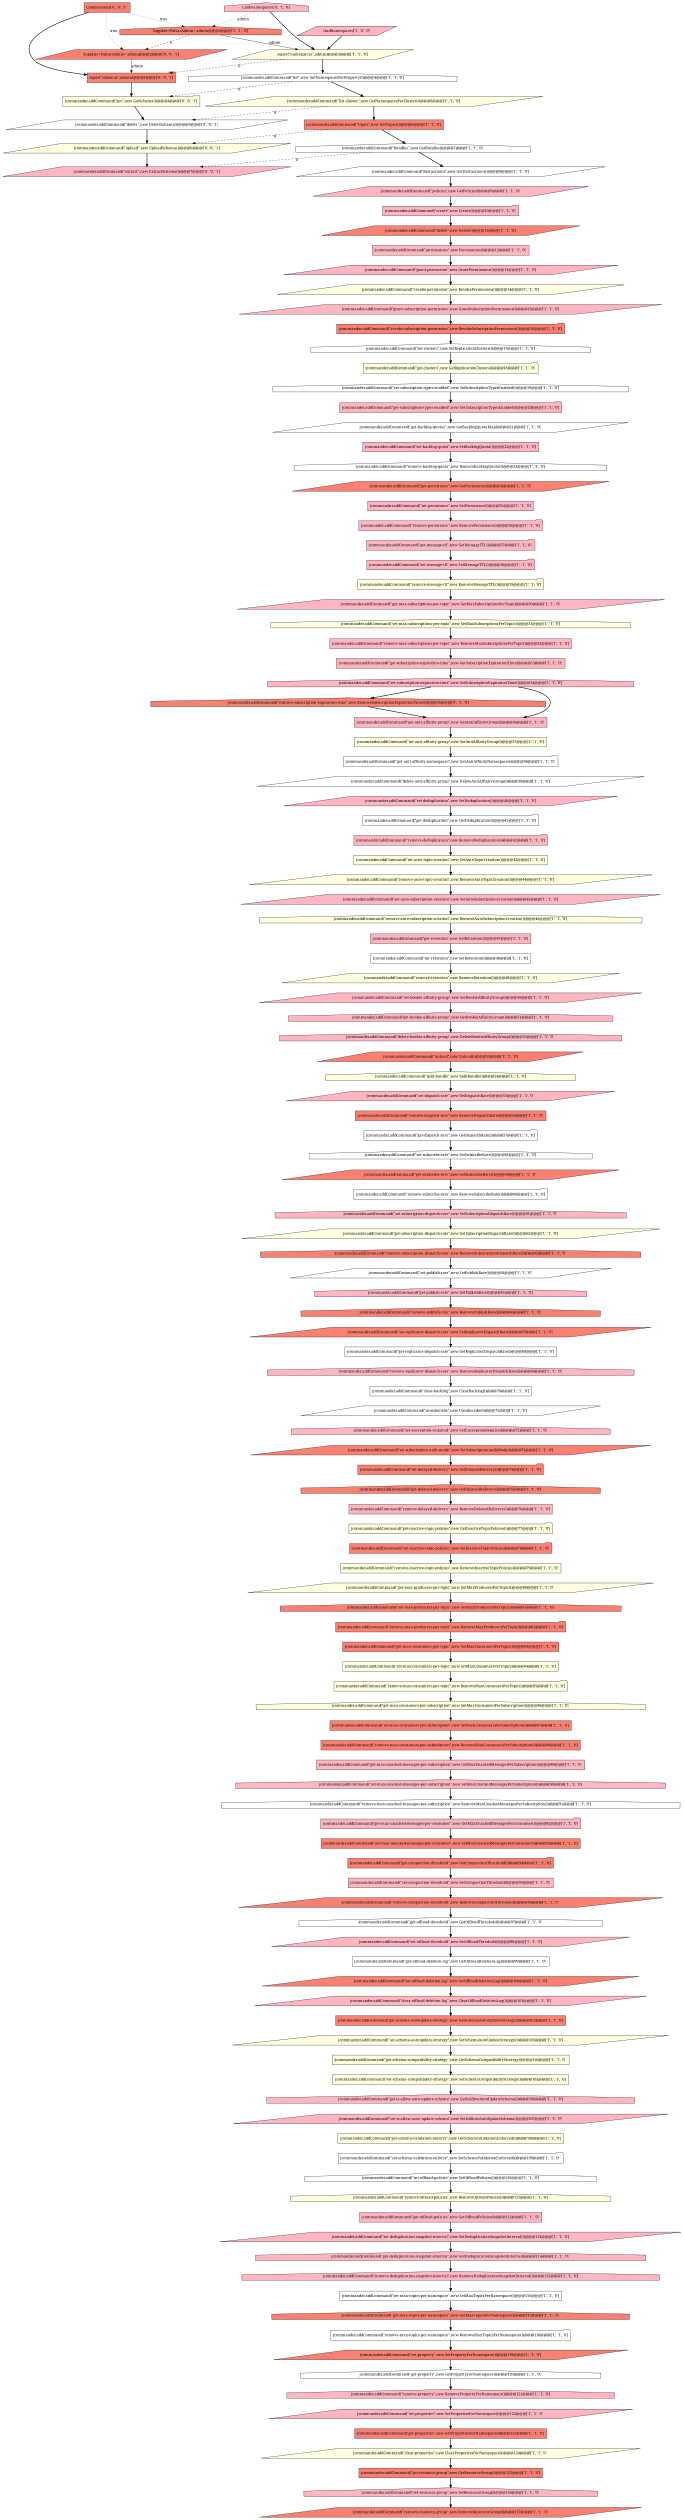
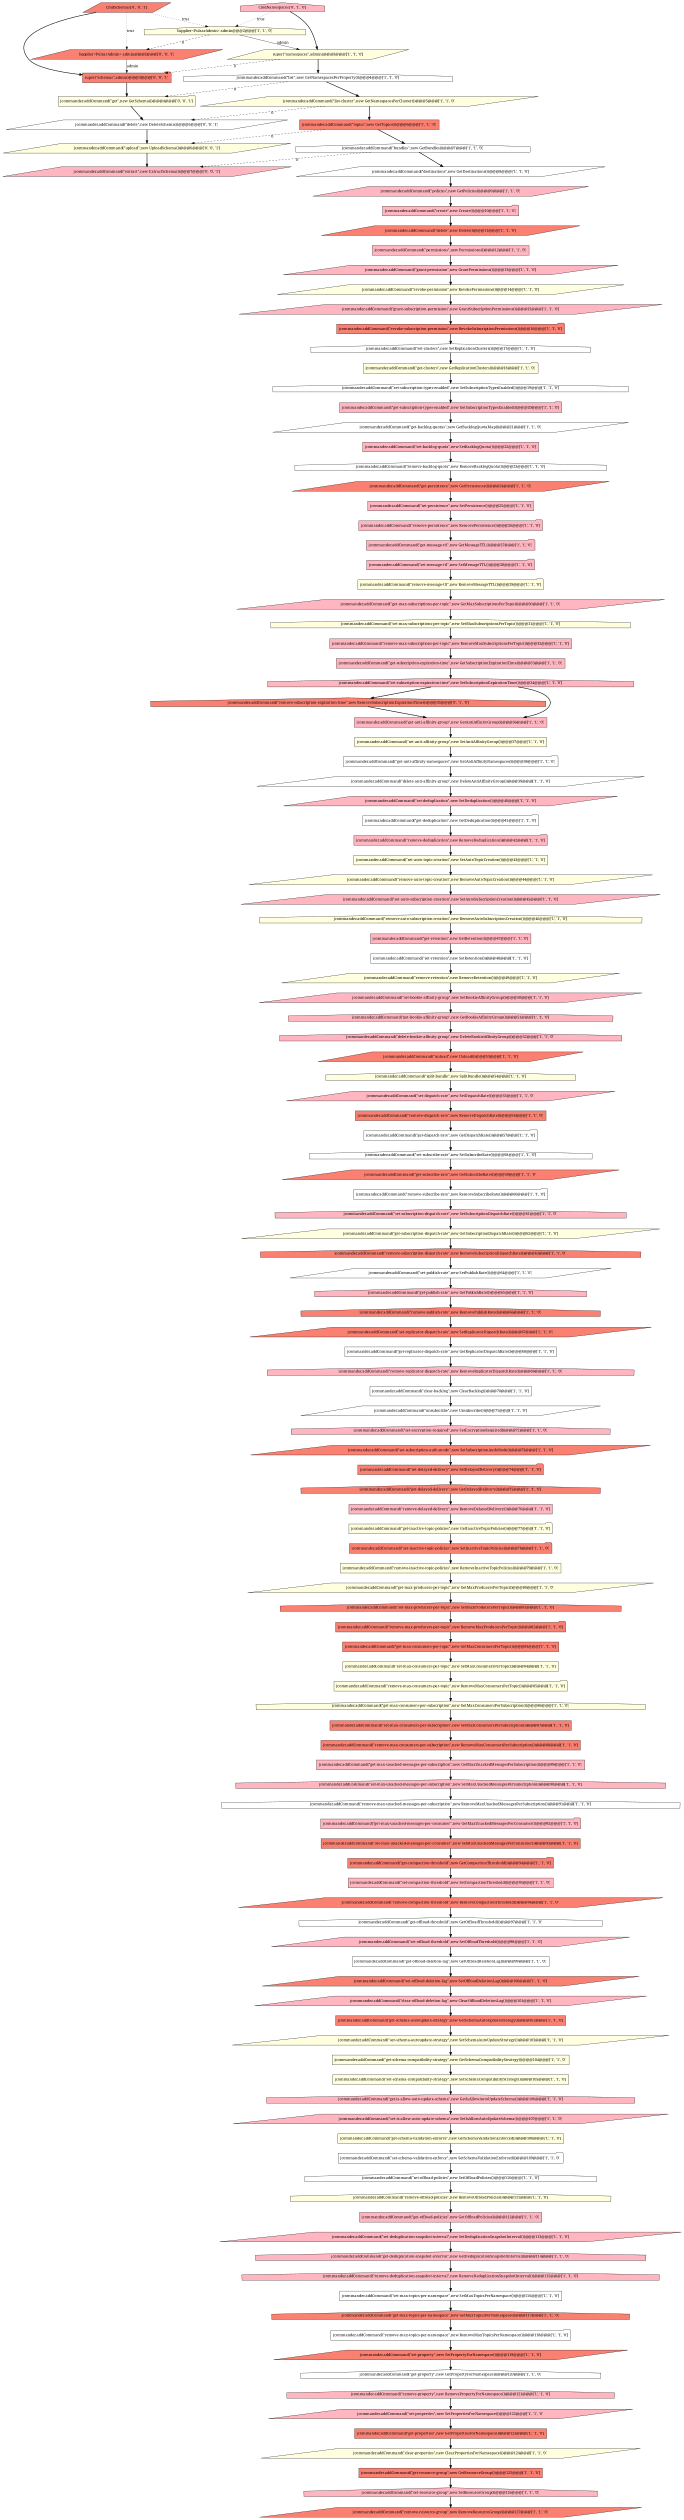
node "CmdSchemas['0', '0', '1']": shape box -> parallelogram
edge "CmdNamespaces['0', '1', '0']" -> "Supplier<PulsarAdmin> admin@@@2@@@['1', '1', '0']": label "admin" -> "true"
node "Supplier<PulsarAdmin> admin@@@2@@@['1', '1', '0']": fillcolor salmon -> lightyellow
node "CmdNamespaces['1', '0', '0']": removed
